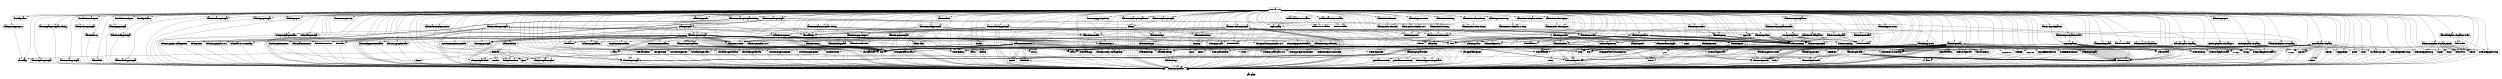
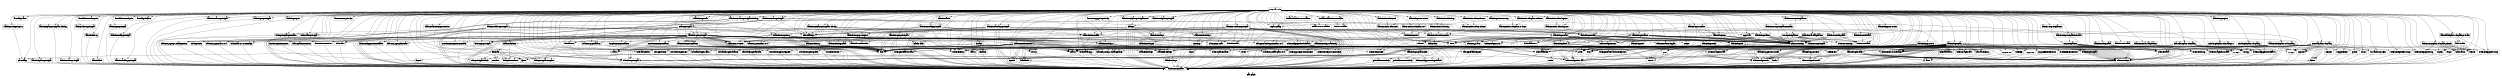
node "hdb_default_db": removed
node "sendto": removed
